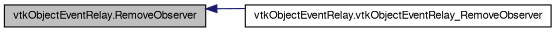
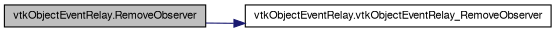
edge "vtkObjectEventRelay.vtkObjectEventRelay_RemoveObserver" -> "vtkObjectEventRelay.RemoveObserver": reversed
